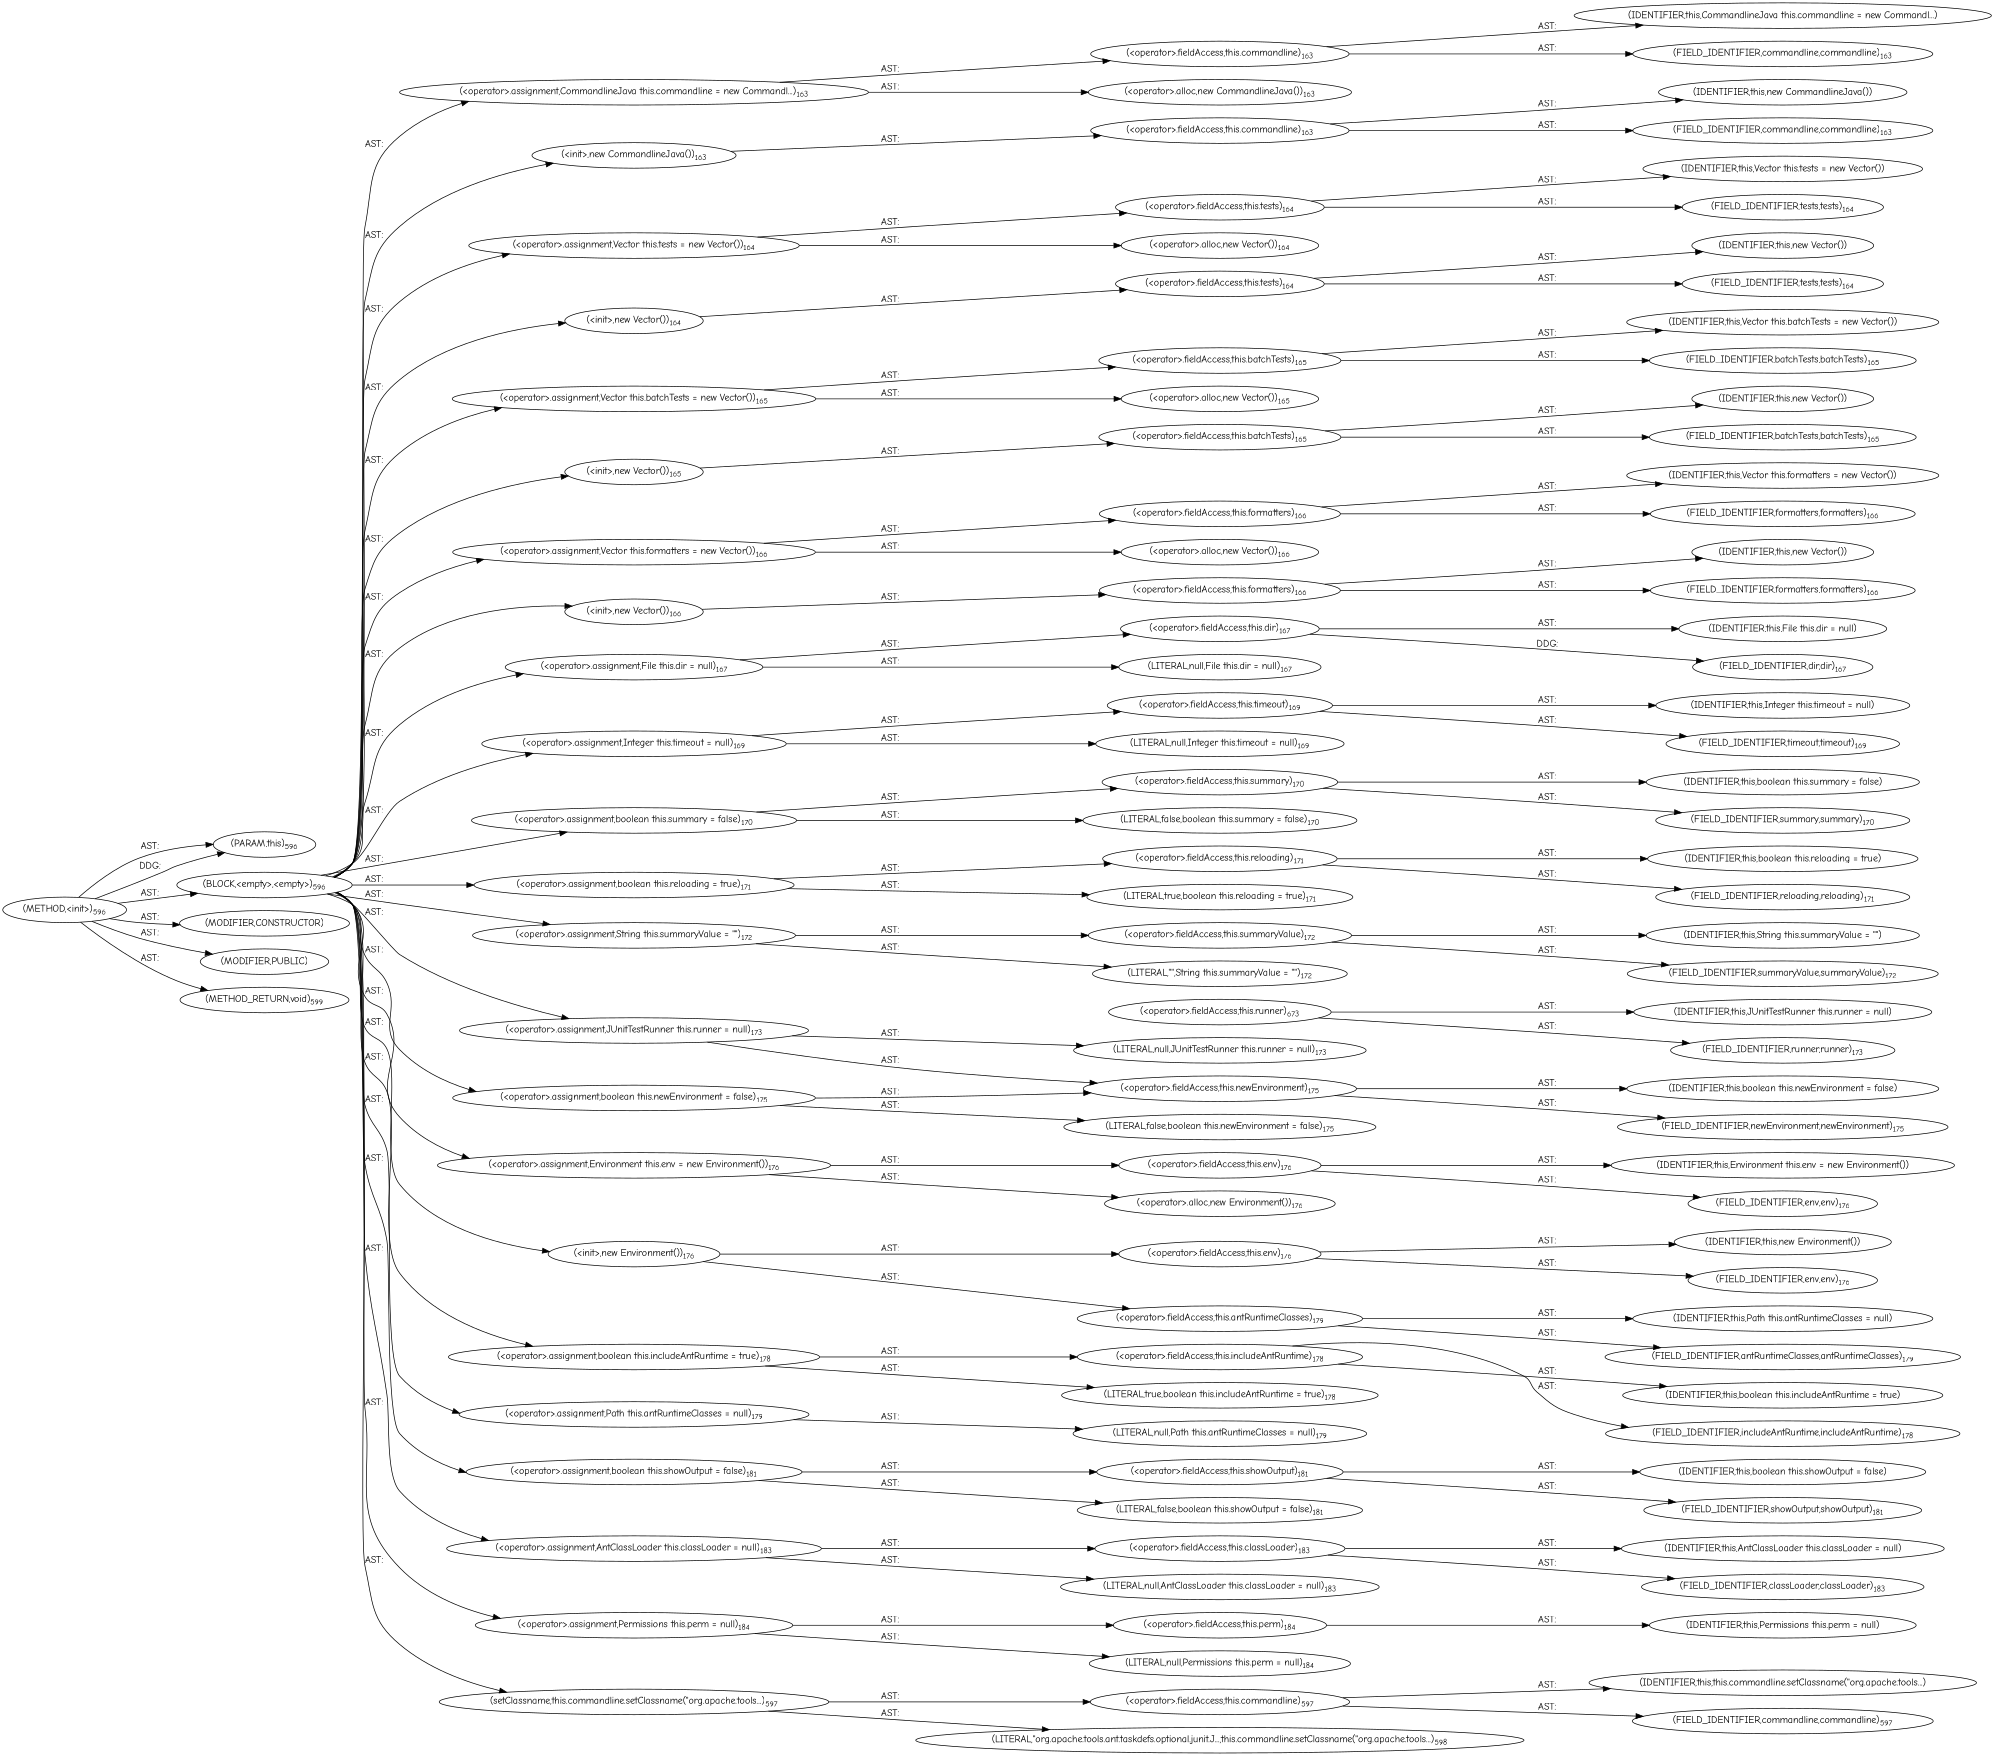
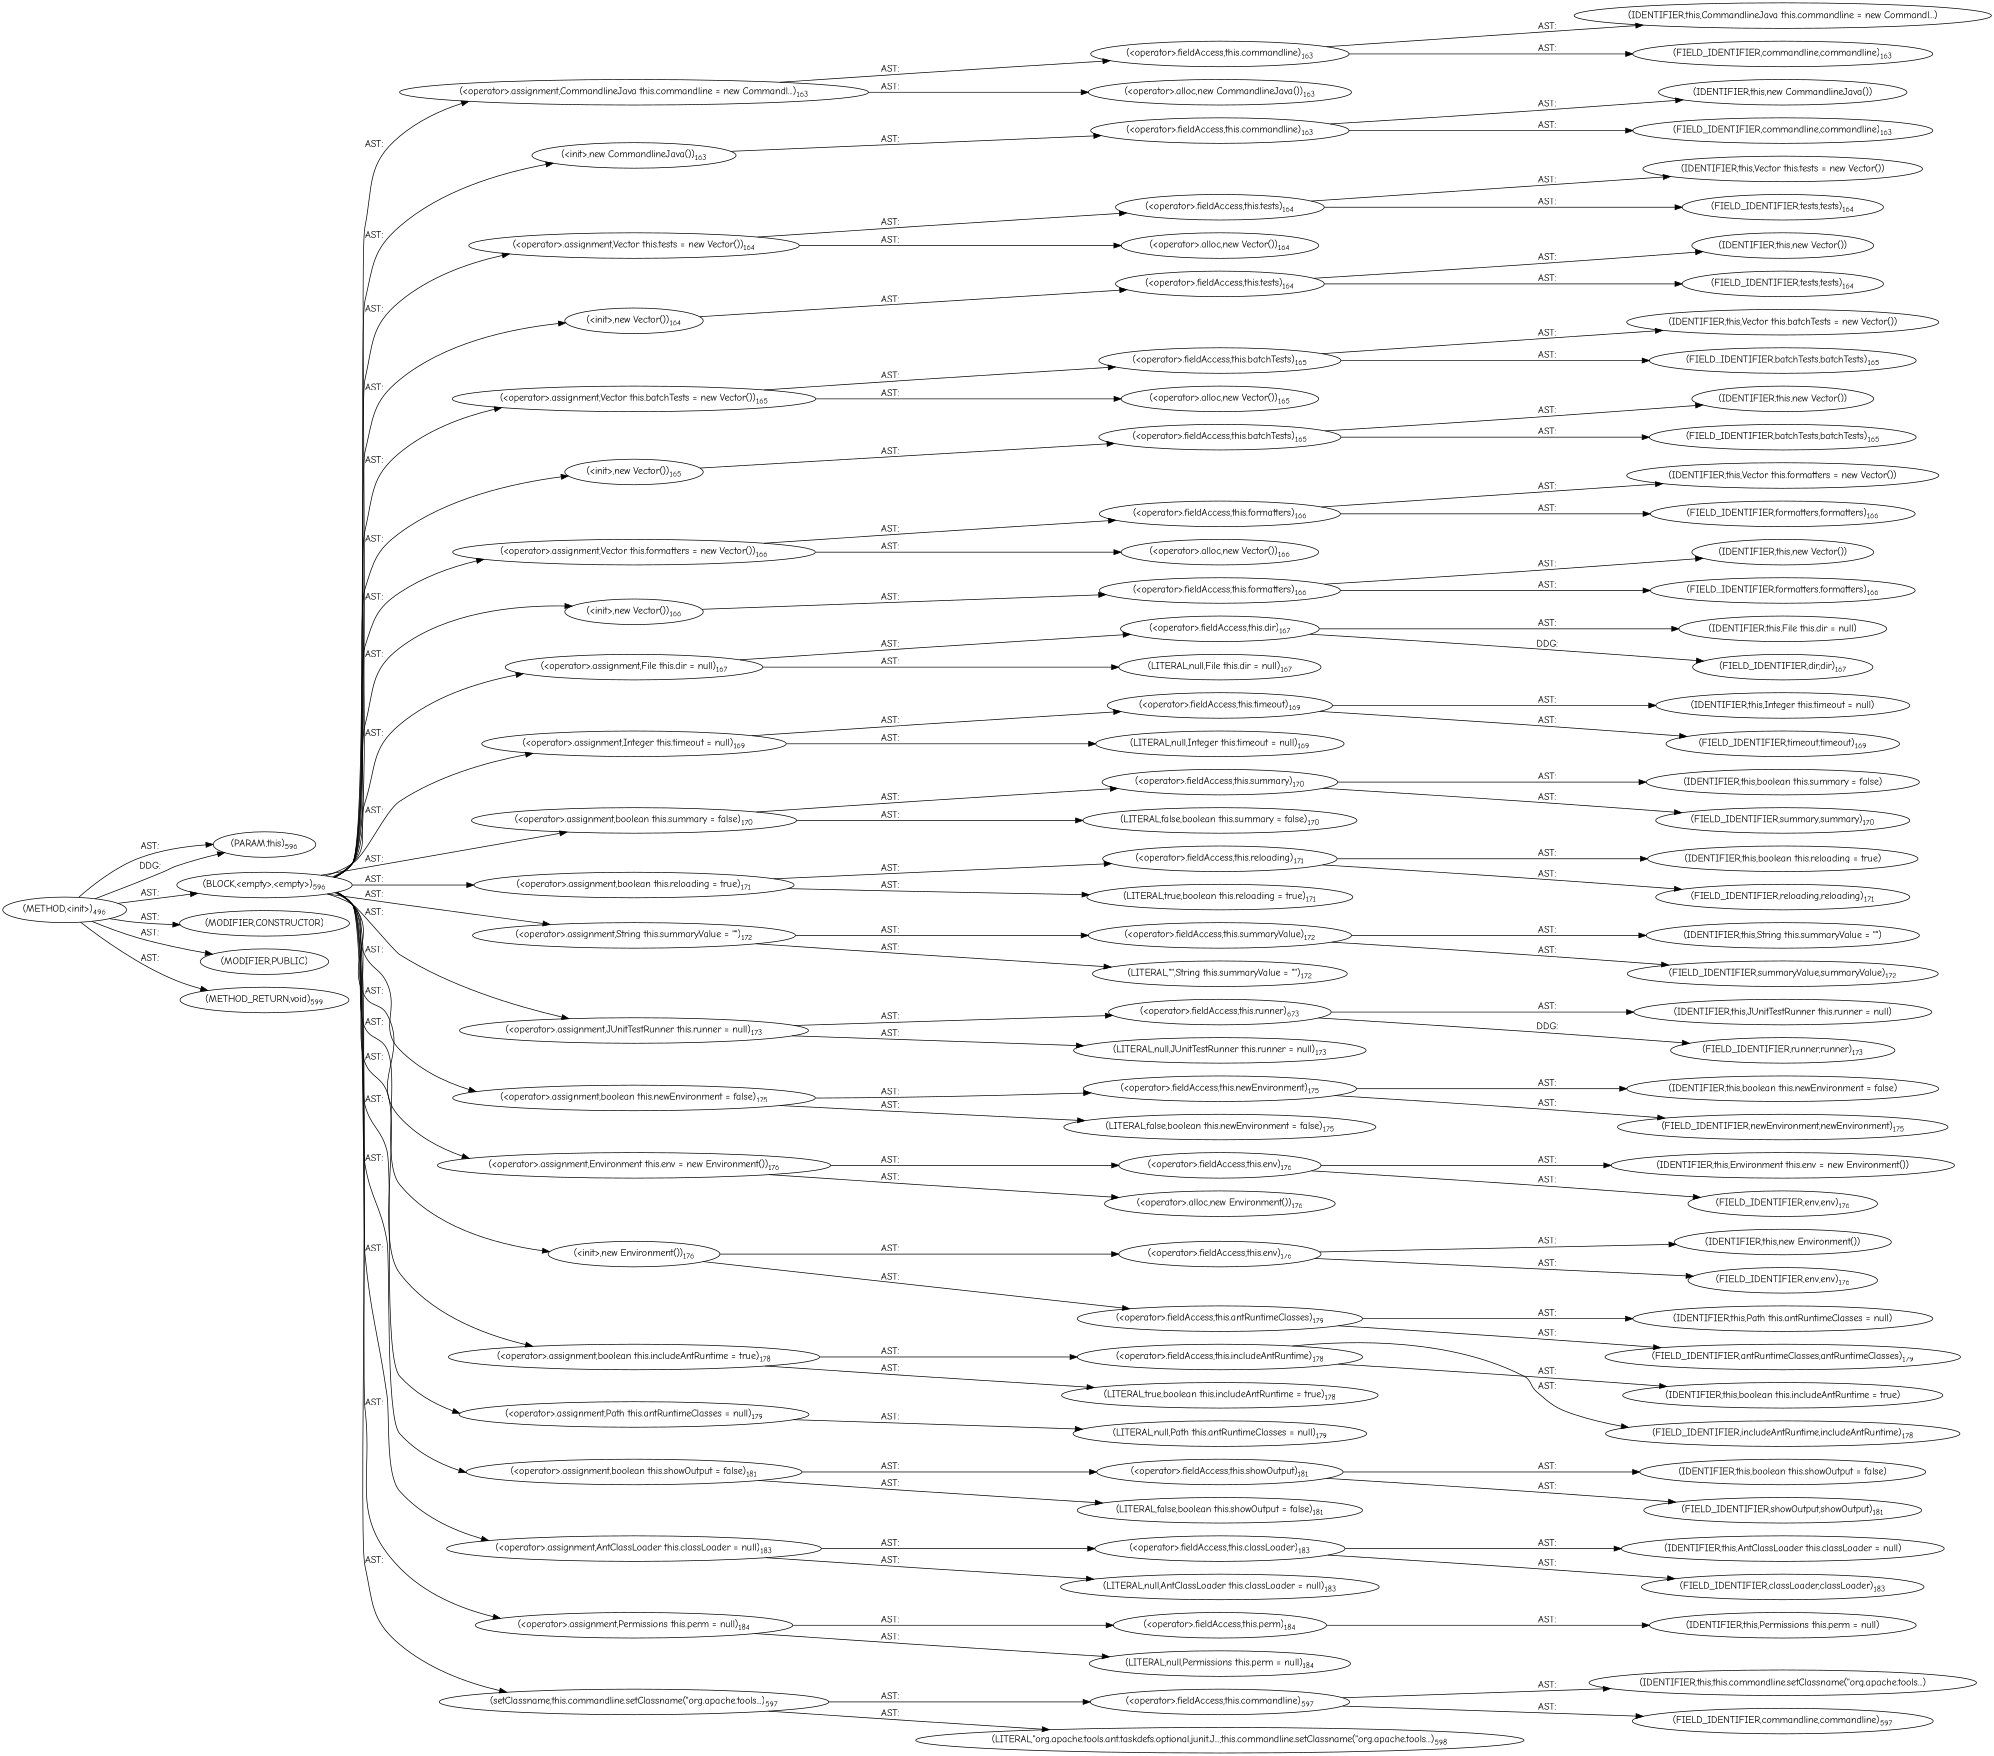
node "(METHOD,<init>)": text "596" -> "496"
edge "(<operator>.fieldAccess,this.runner)" -> "(FIELD_IDENTIFIER,runner,runner)": label "AST: " -> "DDG: "
edge "(<operator>.assignment,JUnitTestRunner this.runner = null)" -> "(<operator>.fieldAccess,this.newEnvironment)": now "(<operator>.assignment,JUnitTestRunner this.runner = null)" -> "(<operator>.fieldAccess,this.runner)"
